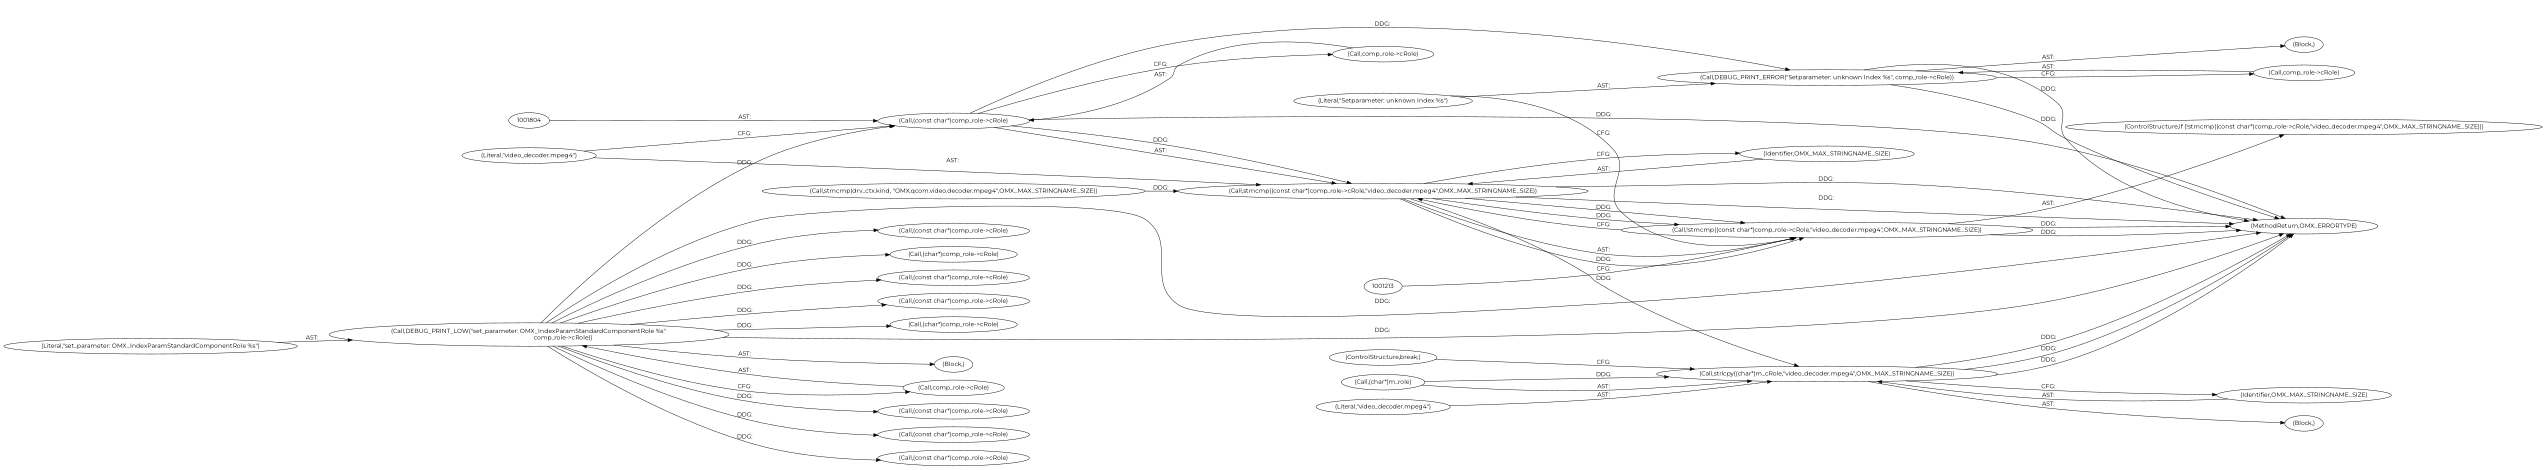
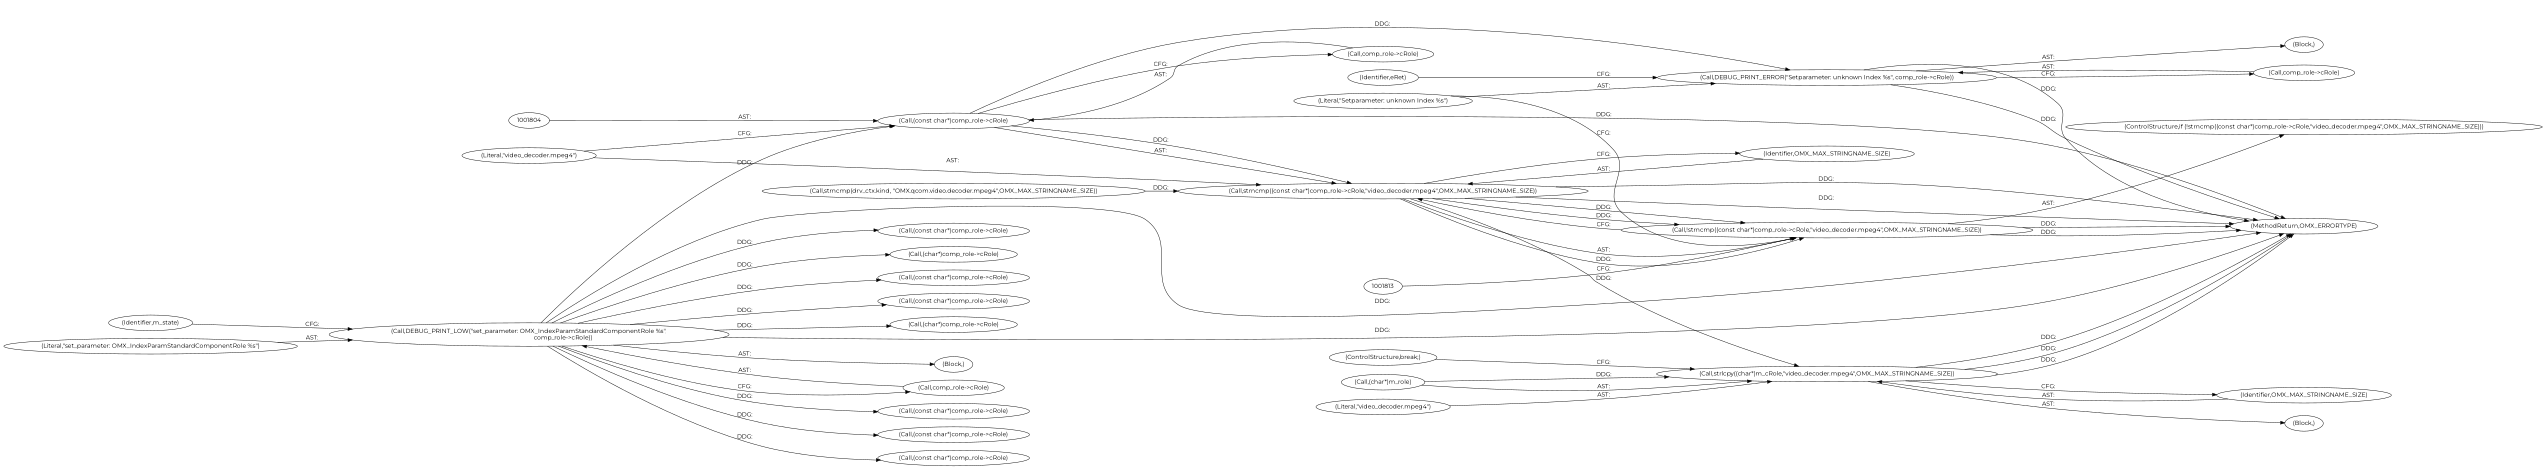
node "(Identifier,eRet)": added
node "1001213": label "1001213" -> "1001813"
node "(Identifier,m_state)": added
